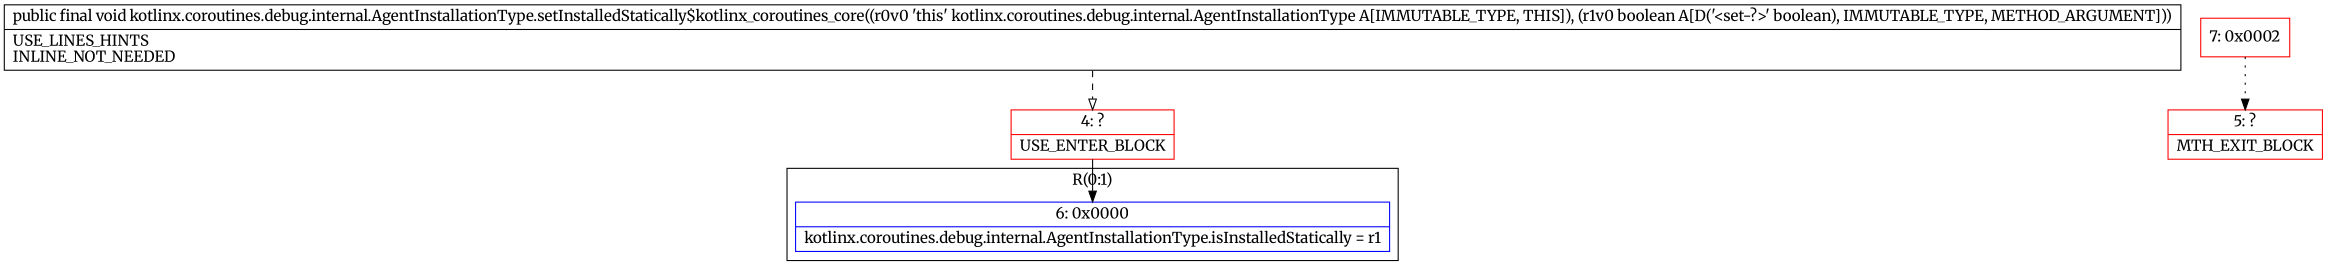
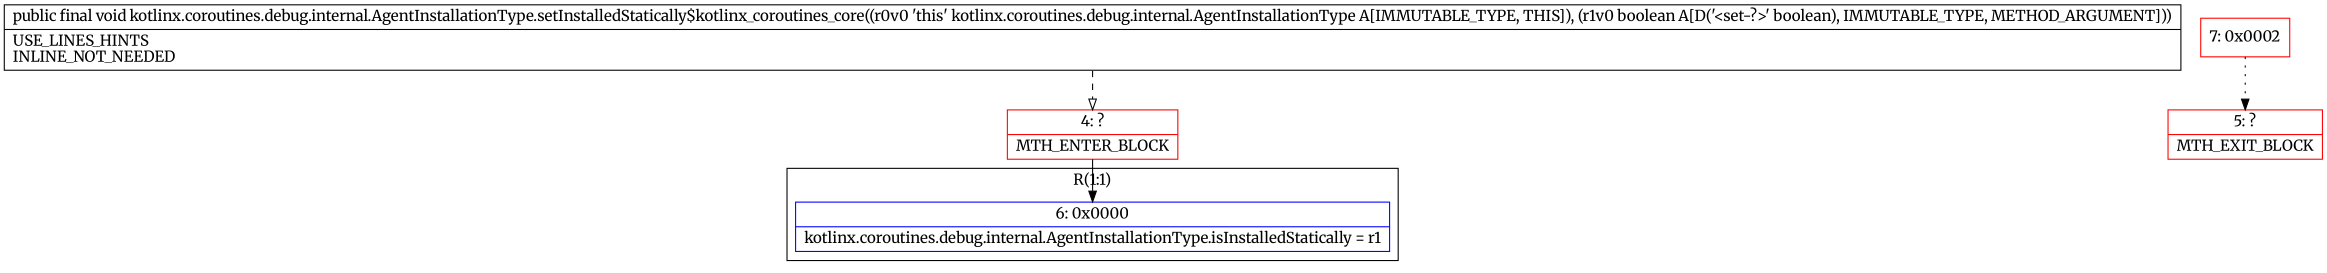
node "4: ?": text "USE_ENTER_BLOCK" -> "MTH_ENTER_BLOCK"
cluster "R(0:1)": label "R(0:1)" -> "R(1:1)"
